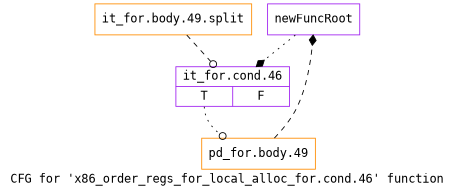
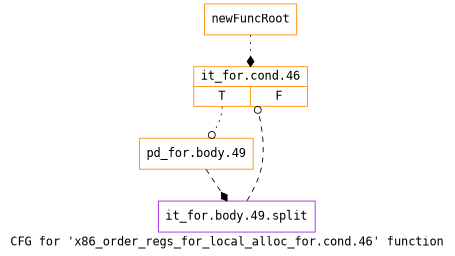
node "it_for.body.49.split": color darkorange -> purple
node "newFuncRoot": color purple -> darkorange
node "it_for.cond.46": color purple -> darkorange
edge "pd_for.body.49" -> "newFuncRoot": now "pd_for.body.49" -> "it_for.body.49.split"
